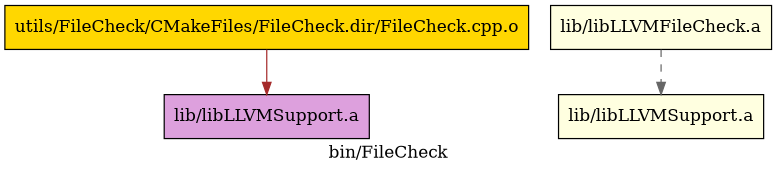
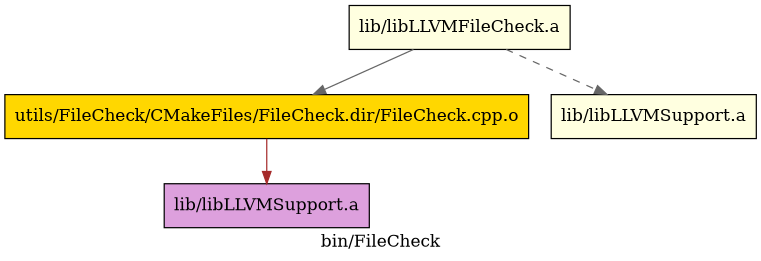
edge "lib/libLLVMFileCheck.a" -> "utils/FileCheck/CMakeFiles/FileCheck.dir/FileCheck.cpp.o": added
